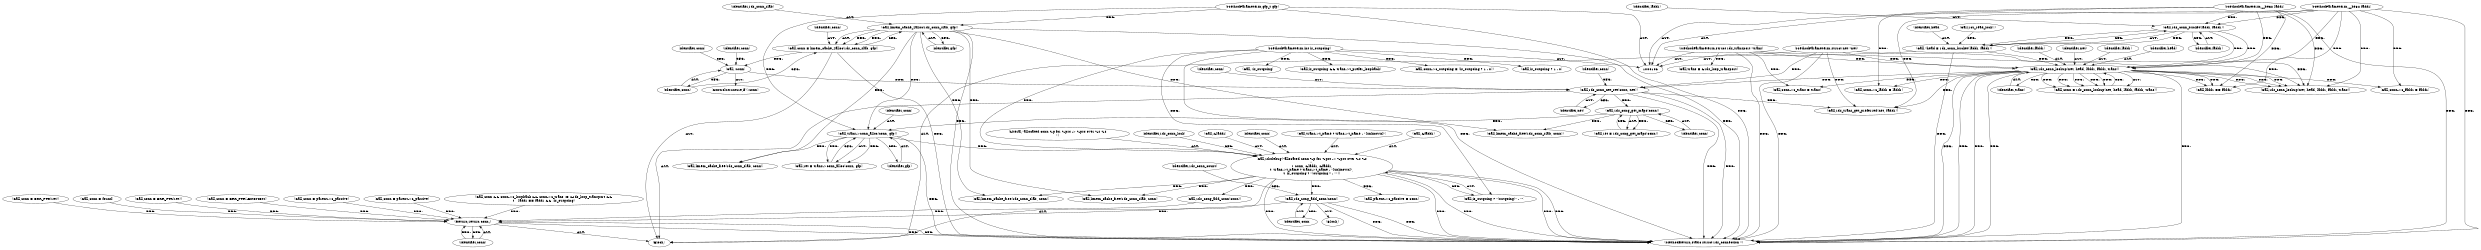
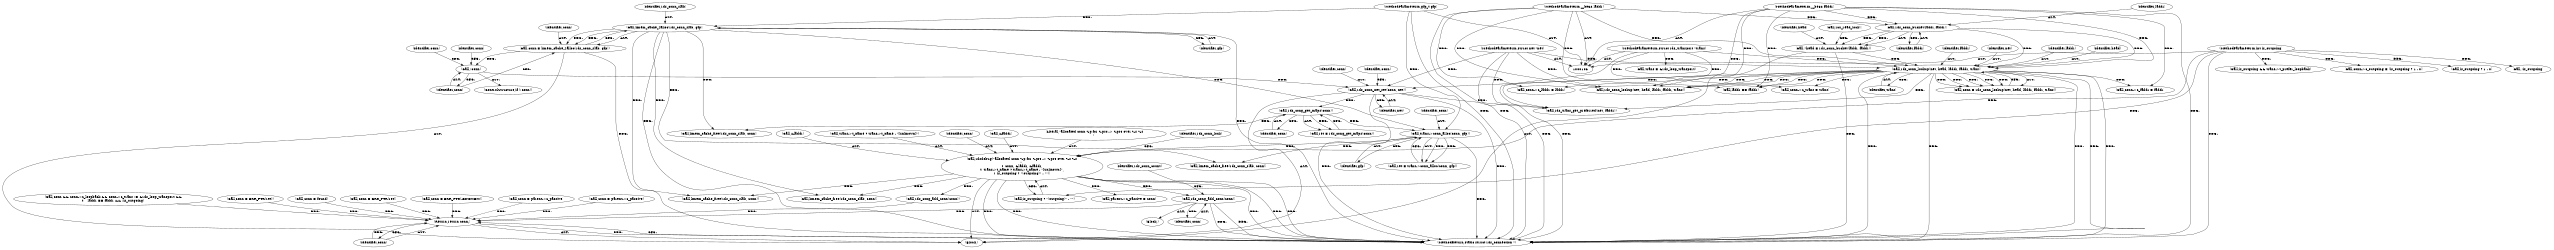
edge "(Call,*head = rds_conn_bucket(laddr, faddr))" -> "(Call,rds_conn_bucket(laddr, faddr))": removed, label "CFG:"
